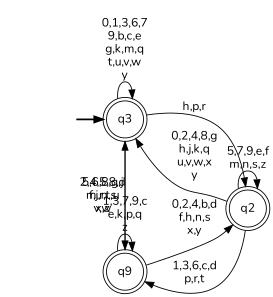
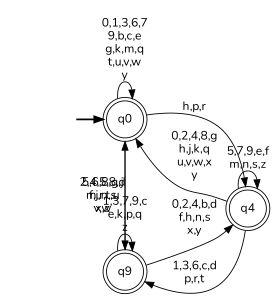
node "q3": label "q3" -> "q0"
node "q2": label "q2" -> "q4"
